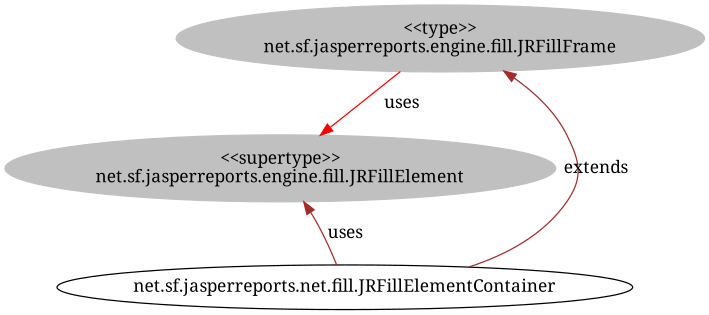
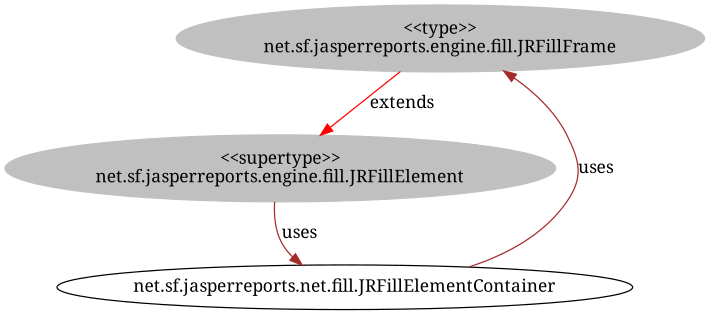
edge "<<type>> net.sf.jasperreports.engine.fill.JRFillFrame" -> "<<supertype>> net.sf.jasperreports.engine.fill.JRFillElement": label "uses" -> "extends"
edge "net.sf.jasperreports.net.fill.JRFillElementContainer" -> "<<type>> net.sf.jasperreports.engine.fill.JRFillFrame": label "extends" -> "uses"
edge "net.sf.jasperreports.net.fill.JRFillElementContainer" -> "<<supertype>> net.sf.jasperreports.engine.fill.JRFillElement": reversed
